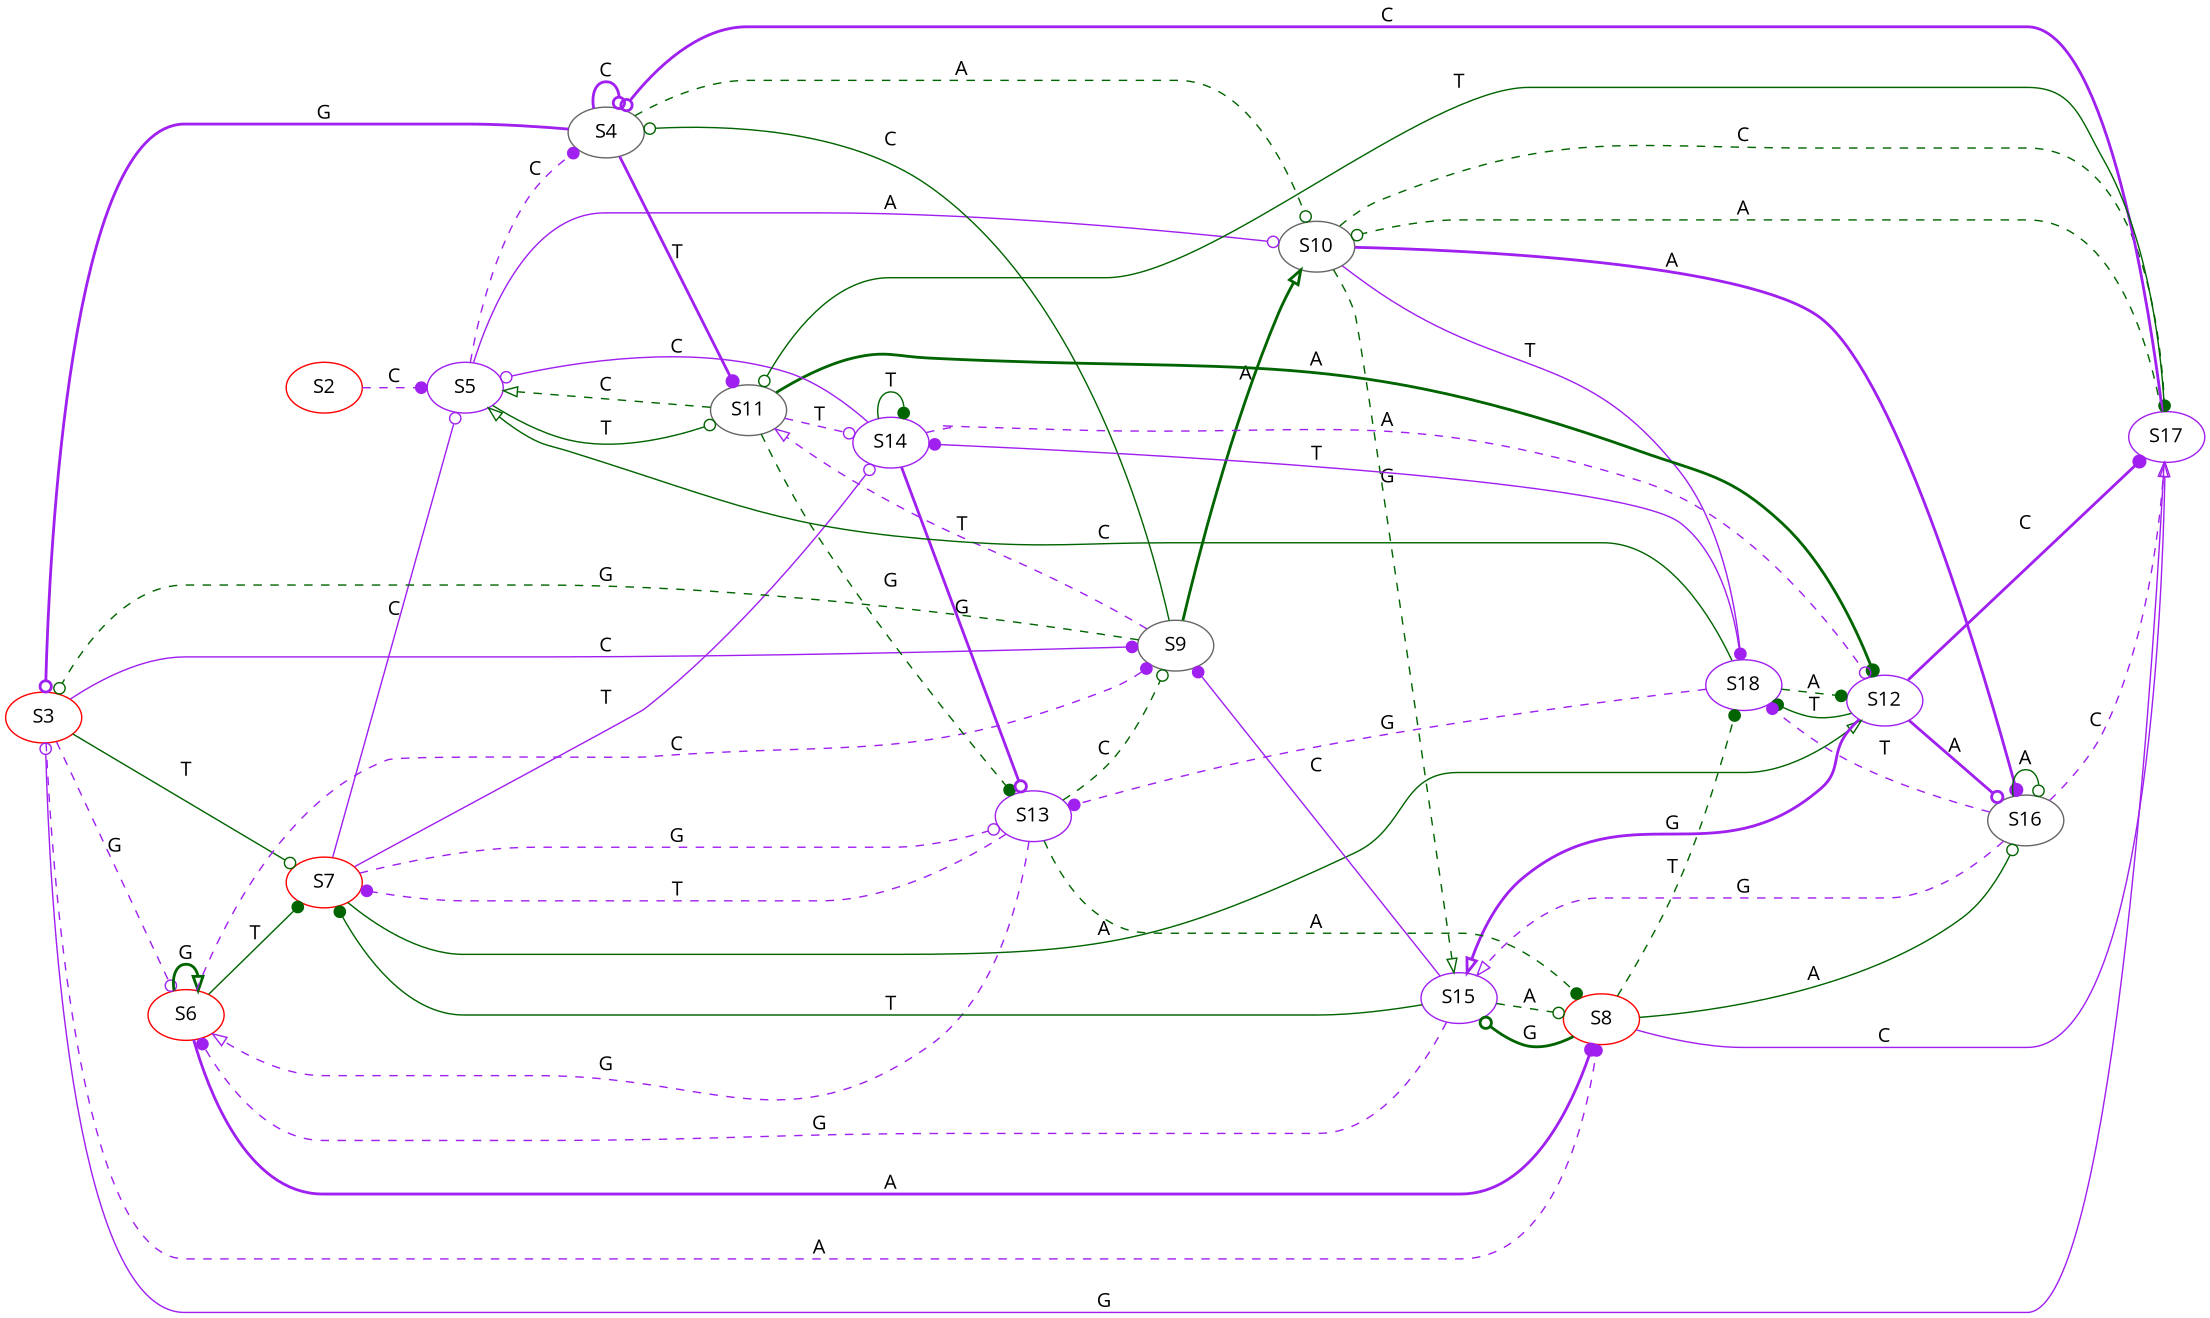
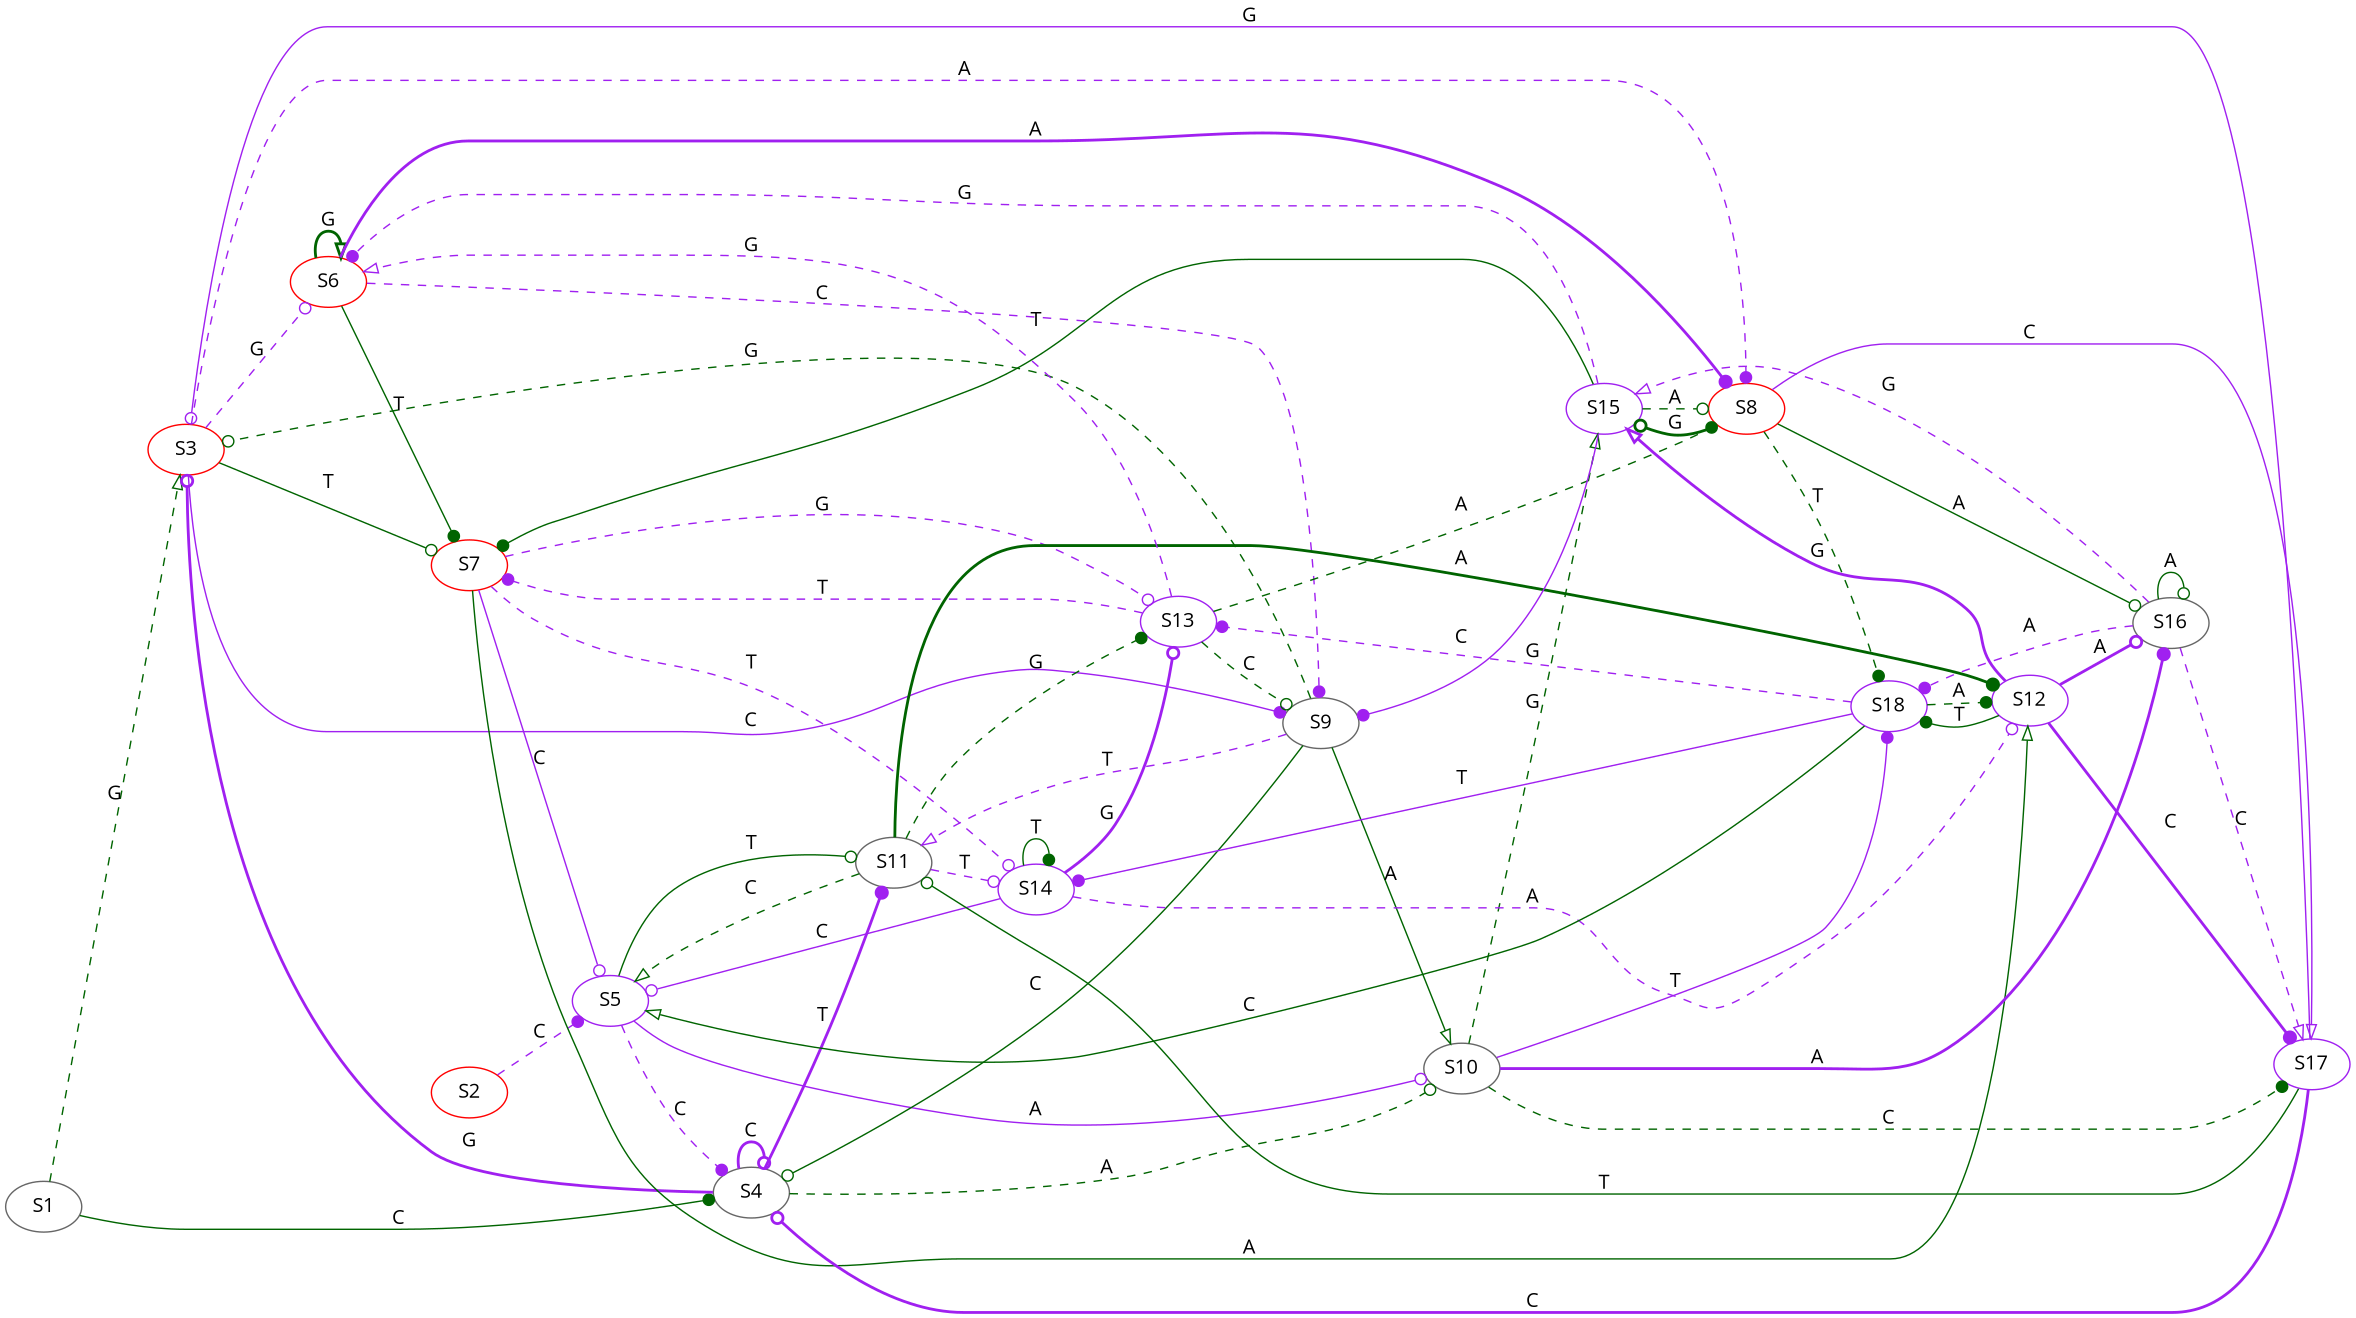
edge "S17" -> "S10": removed, label "A"
edge "S9" -> "S10": style bold -> solid
edge "S7" -> "S14": style solid -> dashed
edge "S16" -> "S18": label "T" -> "A"
node "S1": added
